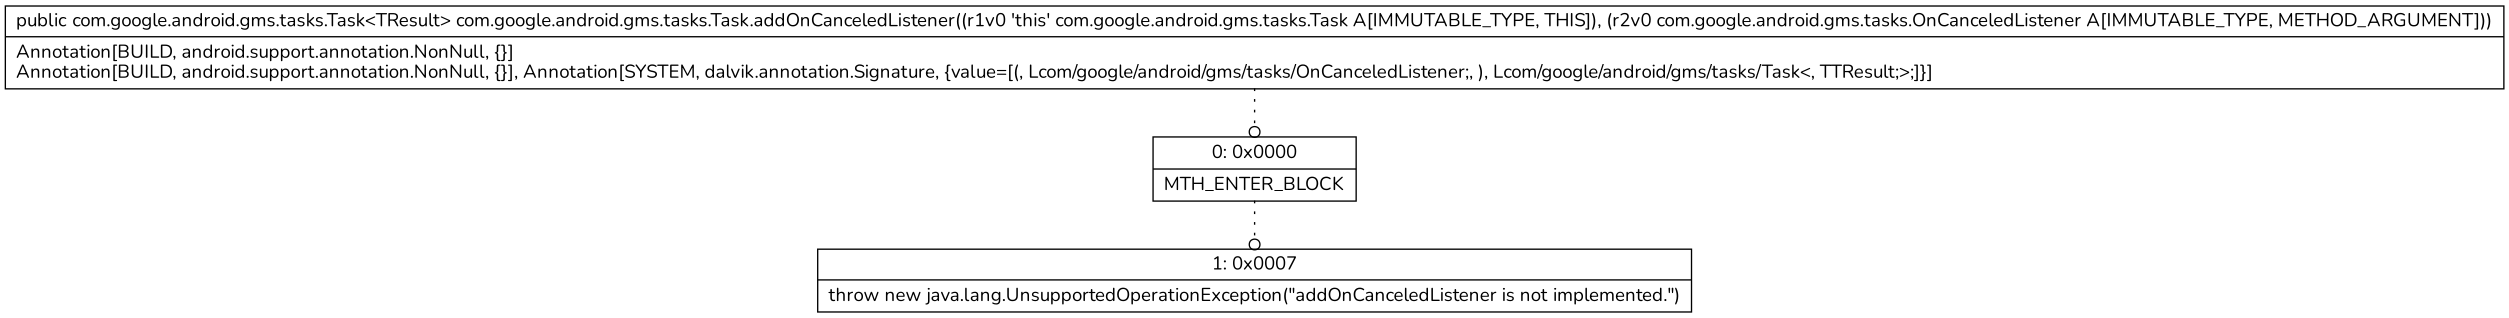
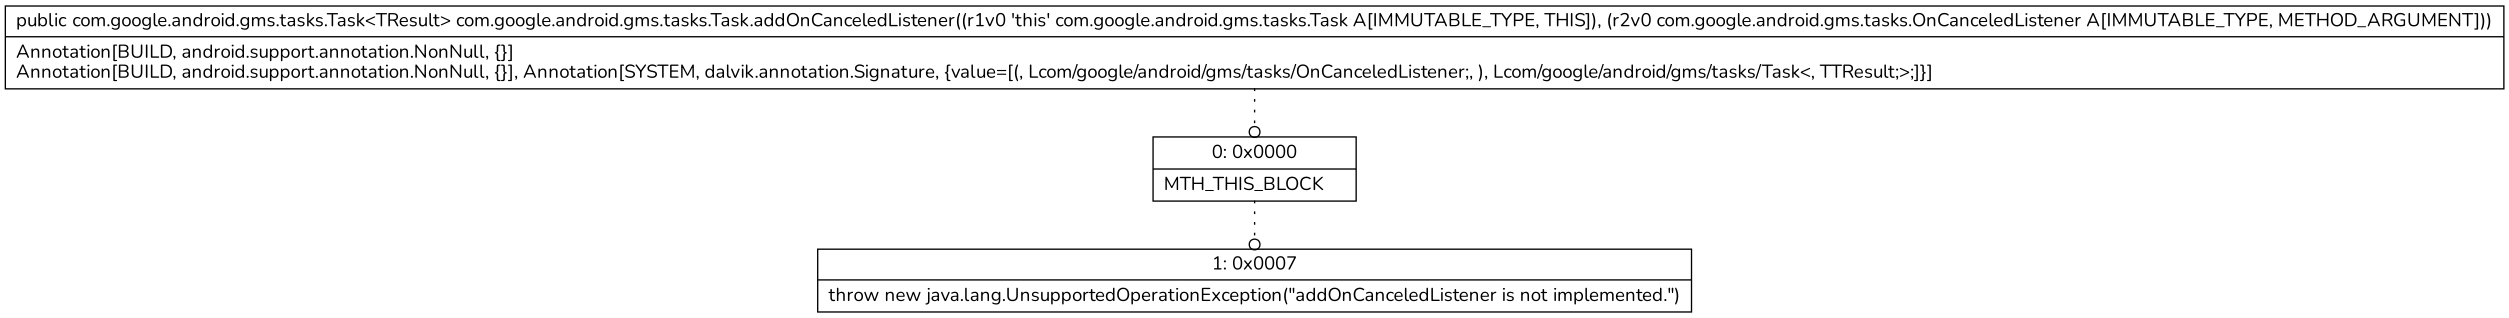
node "0: 0x0000": text "MTH_ENTER_BLOCK" -> "MTH_THIS_BLOCK"
